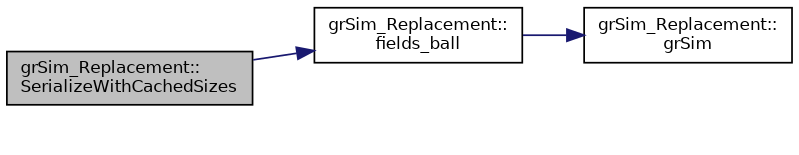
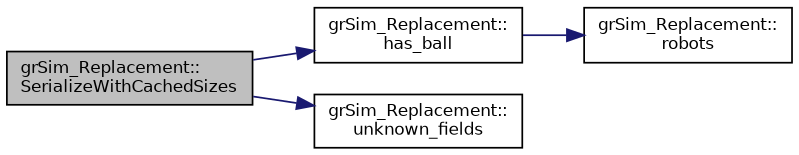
node "grSim_Replacement:: fields_ball": label "grSim_Replacement:: fields_ball" -> "grSim_Replacement:: has_ball"
node "grSim_Replacement:: grSim": label "grSim_Replacement:: grSim" -> "grSim_Replacement:: robots"
node "grSim_Replacement:: unknown_fields": added
